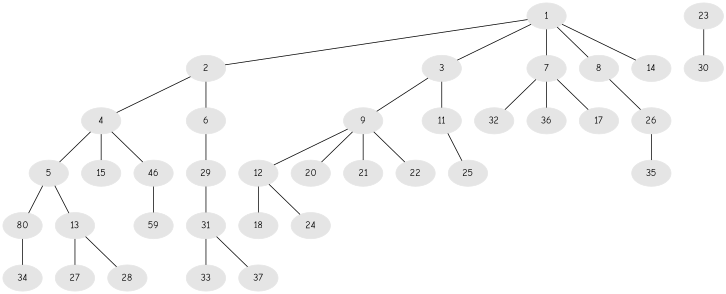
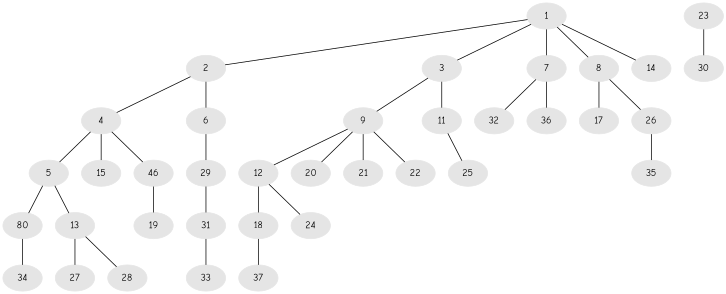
edge "7" -- "17": now "8" -- "17"
node "59": label "59" -> "19"
edge "31" -- "37": now "18" -- "37"
